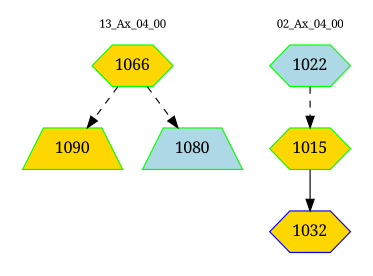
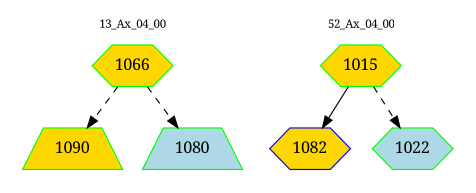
cluster "02_Ax_04_00": label "02_Ax_04_00" -> "52_Ax_04_00"
edge "1022" -> "1015": reversed
node "1032": label "1032" -> "1082"
